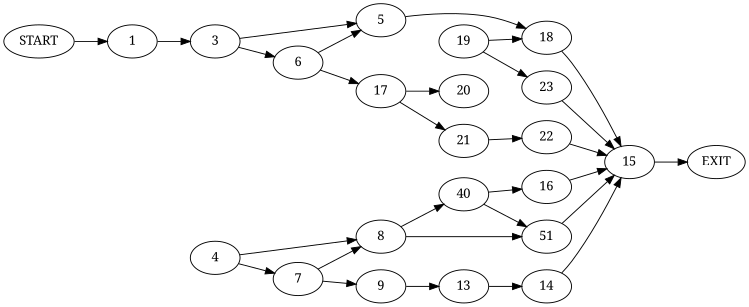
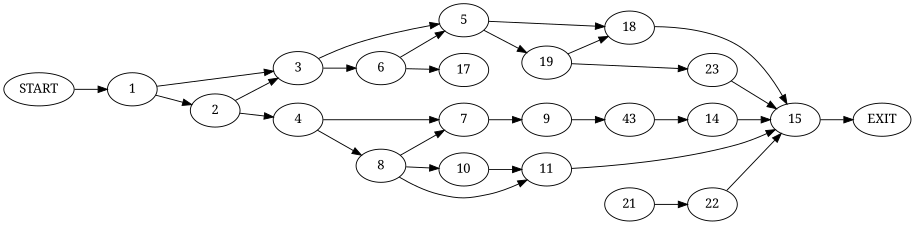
edge "5" -> "19": added
node "20": removed
node "2": added
edge "17" -> "21": removed
node "16": removed
node "40": label "40" -> "10"
node "51": label "51" -> "11"
edge "7" -> "8": reversed
node "13": label "13" -> "43"
